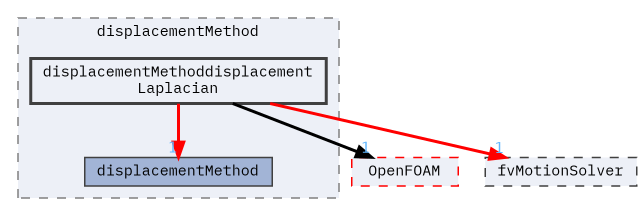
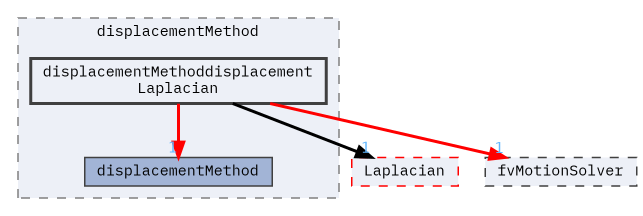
node "OpenFOAM": label "OpenFOAM" -> "Laplacian"
